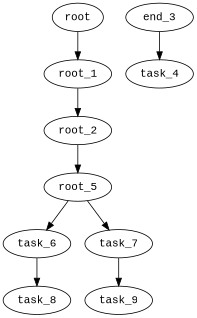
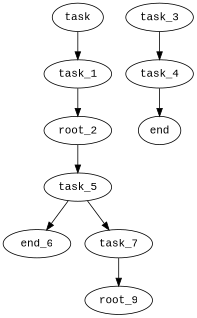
node "root": label "root" -> "task"
node "end_3": label "end_3" -> "task_3"
node "root_1": label "root_1" -> "task_1"
node "end": added
node "root_5": label "root_5" -> "task_5"
node "task_6": label "task_6" -> "end_6"
node "task_8": removed
node "task_9": label "task_9" -> "root_9"
